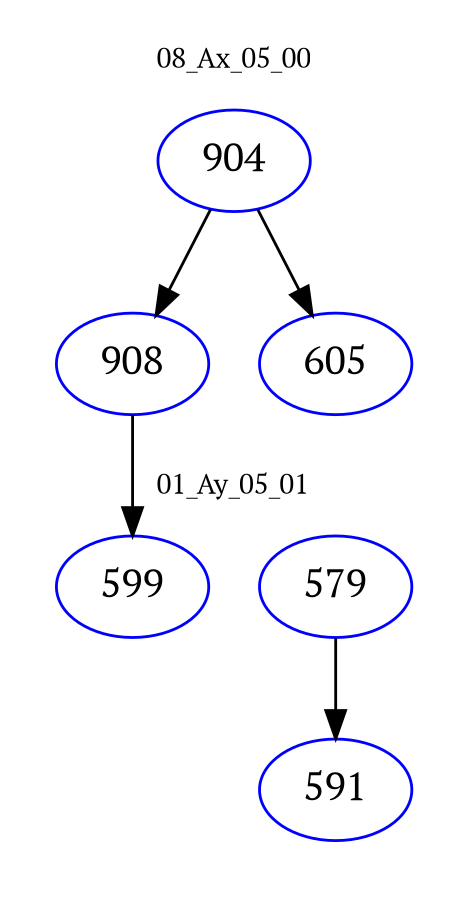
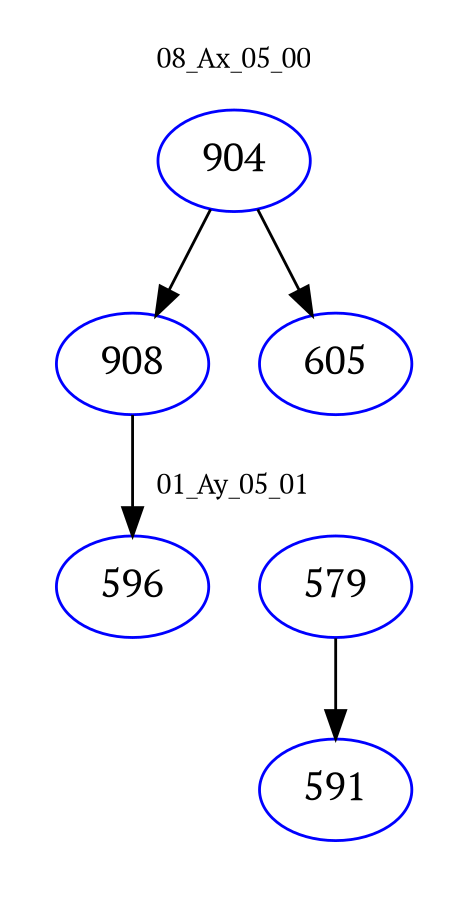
node "599": label "599" -> "596"
